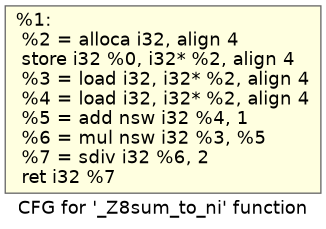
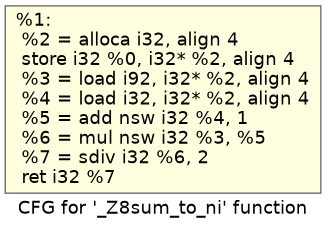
node "%1:": text "%3 = load i32, i32* %2, align 4" -> "%3 = load i92, i32* %2, align 4"
